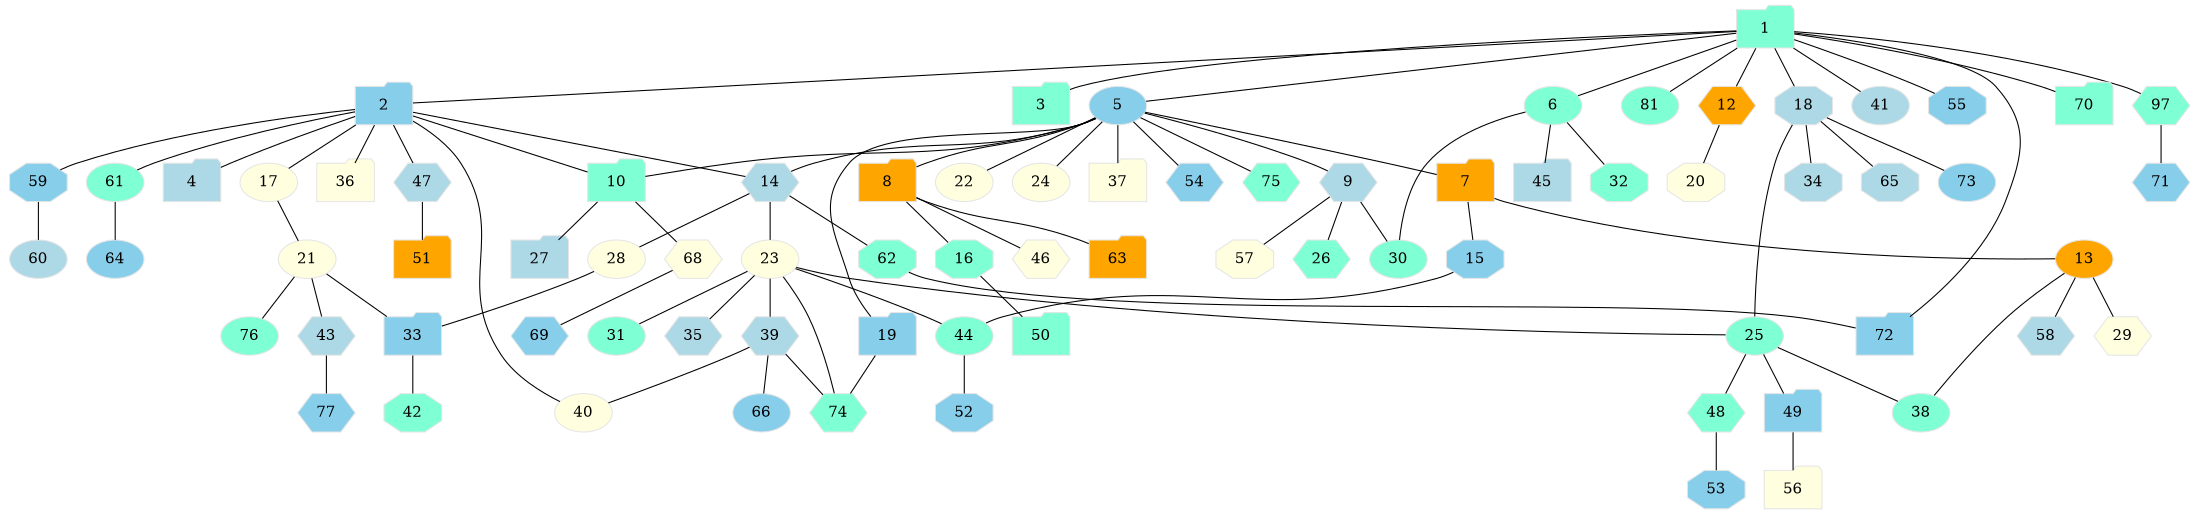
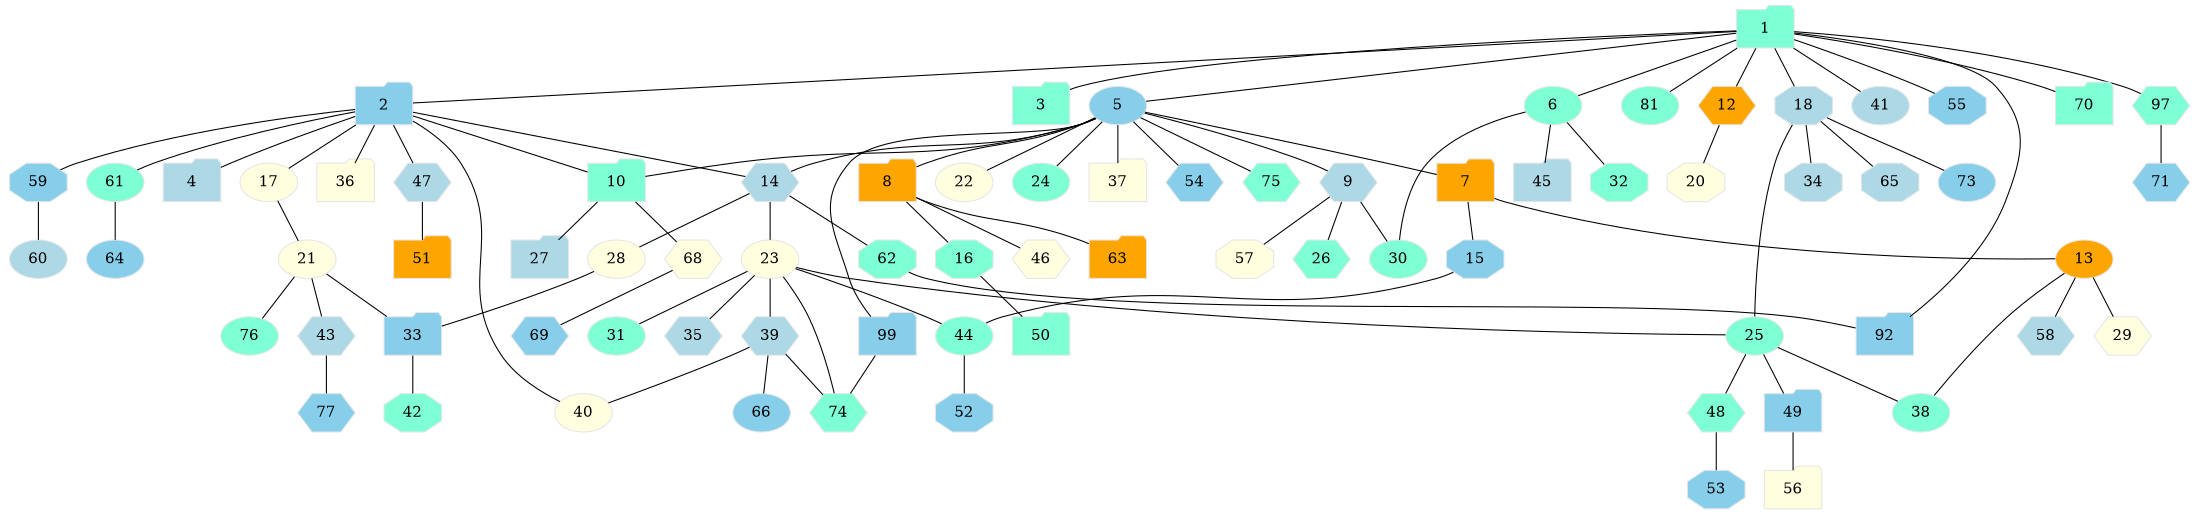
node "24": fillcolor lightyellow -> aquamarine
node "19": label "19" -> "99"
node "72": label "72" -> "92"
